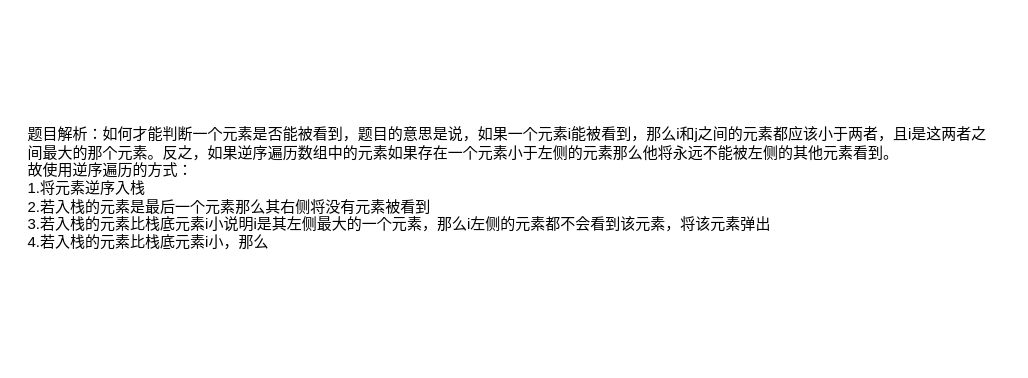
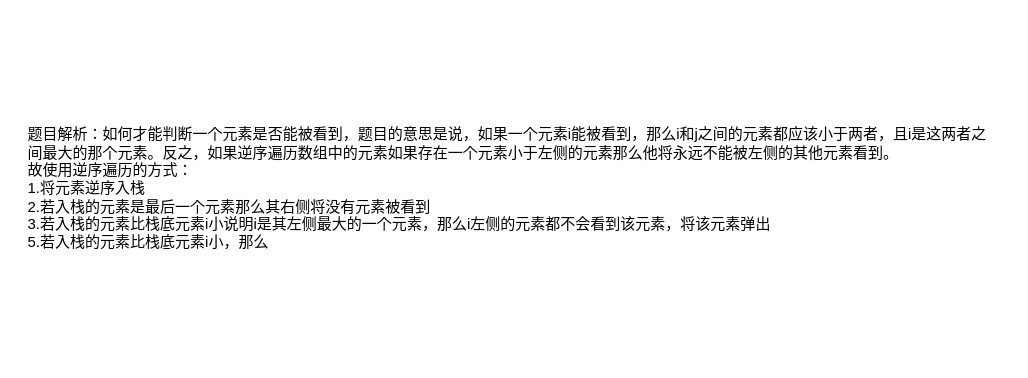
node "题目解析：如何才能判断一个元素是否能被看到，题目的意思是说，如果一个元素i能被看到，那么i和j之间的元素都应该小于两者，且i是这两者之间最大的那个元素。反之，如果逆序遍历数组中的元素如果存在一个元素小于左侧的元素那么他将永远不能被左侧的其他元素看到。 故使用逆序遍历的方式： 1.将元素逆序入栈 2.若入栈的元素是最后一个元素那么其右侧将没有元素被看到 3.若入栈的元素比栈底元素i小说明i是其左侧最大的一个元素，那么i左侧的元素都不会看到该元素，将该元素弹出 4.若入栈的元素比栈底元素i小，那么": label "题目解析：如何才能判断一个元素是否能被看到，题目的意思是说，如果一个元素i能被看到，那么i和j之间的元素都应该小于两者，且i是这两者之间最大的那个元素。反之，如果逆序遍历数组中的元素如果存在一个元素小于左侧的元素那么他将永远不能被左侧的其他元素看到。 故使用逆序遍历的方式： 1.将元素逆序入栈 2.若入栈的元素是最后一个元素那么其右侧将没有元素被看到 3.若入栈的元素比栈底元素i小说明i是其左侧最大的一个元素，那么i左侧的元素都不会看到该元素，将该元素弹出 4.若入栈的元素比栈底元素i小，那么" -> "题目解析：如何才能判断一个元素是否能被看到，题目的意思是说，如果一个元素i能被看到，那么i和j之间的元素都应该小于两者，且i是这两者之间最大的那个元素。反之，如果逆序遍历数组中的元素如果存在一个元素小于左侧的元素那么他将永远不能被左侧的其他元素看到。 故使用逆序遍历的方式： 1.将元素逆序入栈 2.若入栈的元素是最后一个元素那么其右侧将没有元素被看到 3.若入栈的元素比栈底元素i小说明i是其左侧最大的一个元素，那么i左侧的元素都不会看到该元素，将该元素弹出 5.若入栈的元素比栈底元素i小，那么"
